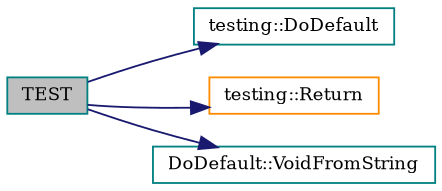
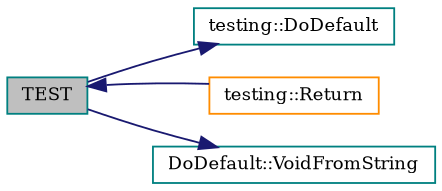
edge "TEST" -> "testing::Return": reversed
